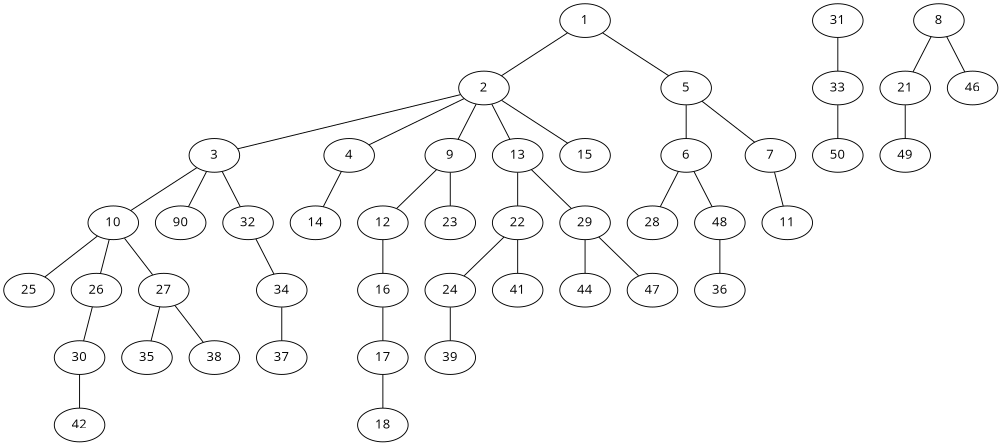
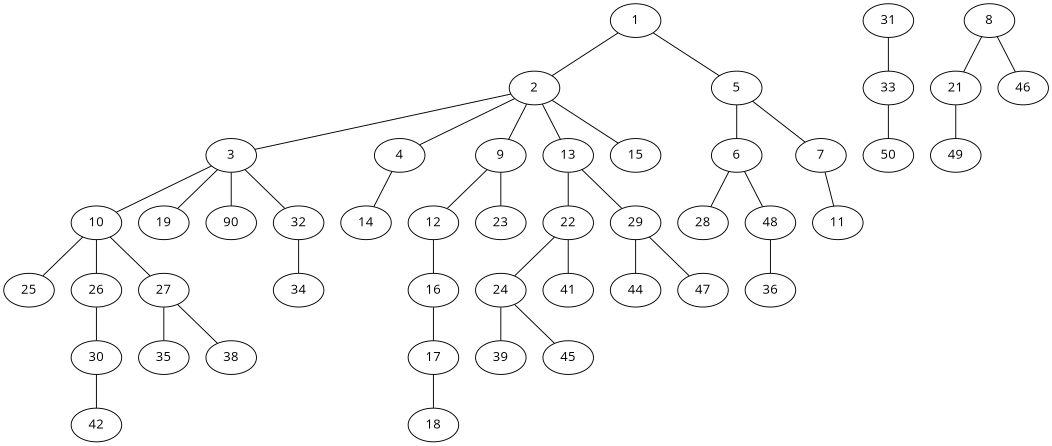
node "19": added
node "37": removed
node "45": added
